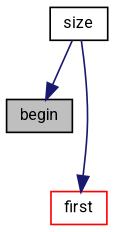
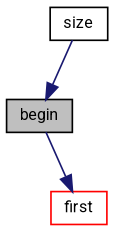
edge "size" -> "first": now "begin" -> "first"
